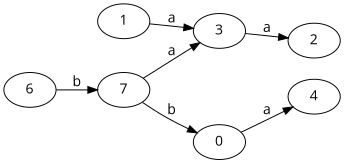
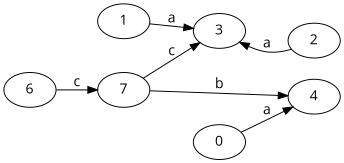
edge "3" -> "2": reversed
edge "7" -> "3": label "a" -> "c"
edge "6" -> "7": label "b" -> "c"
edge "7" -> "0": now "7" -> "4"
